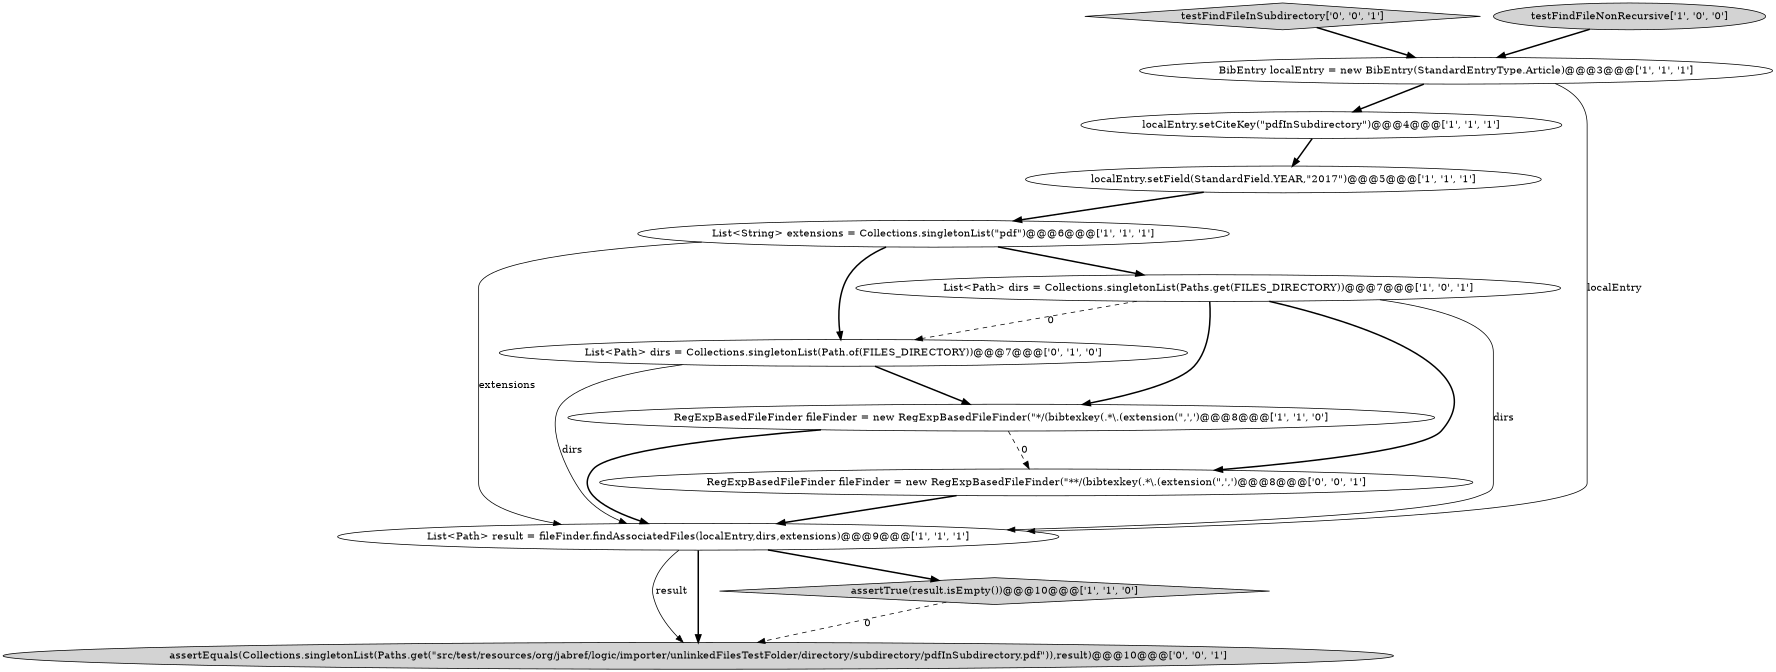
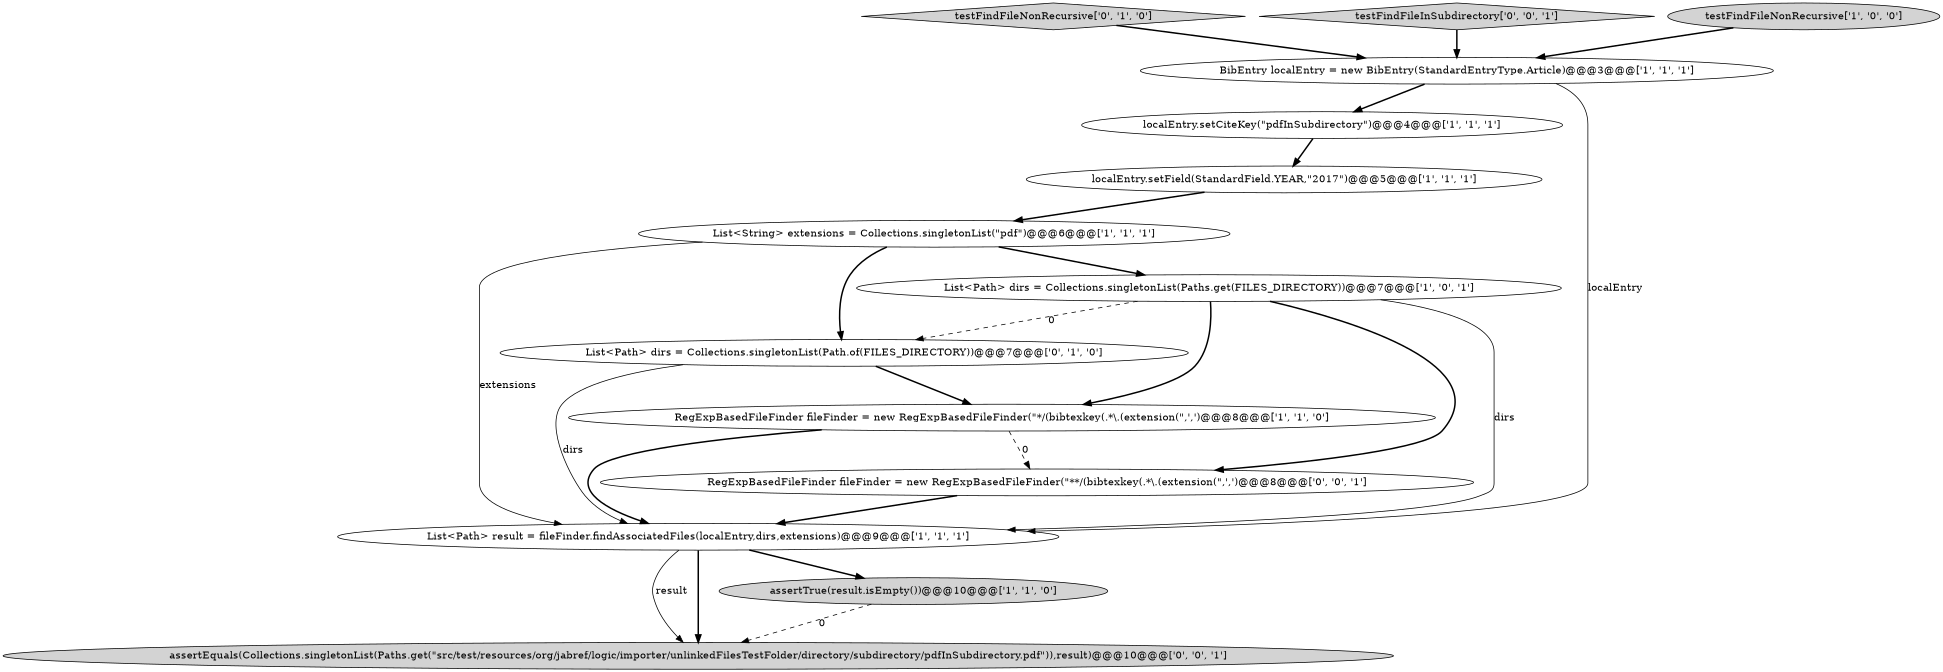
node "testFindFileNonRecursive['0', '1', '0']": added
node "assertTrue(result.isEmpty())@@@10@@@['1', '1', '0']": shape diamond -> ellipse
